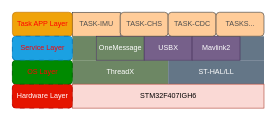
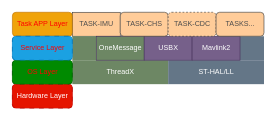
node "TASK-CDC": style solid -> dashed
node "STM32F407IGH6": removed
